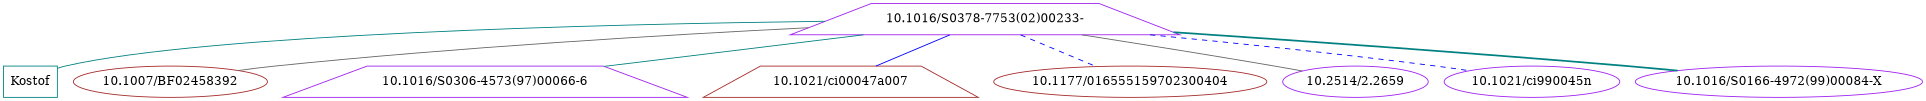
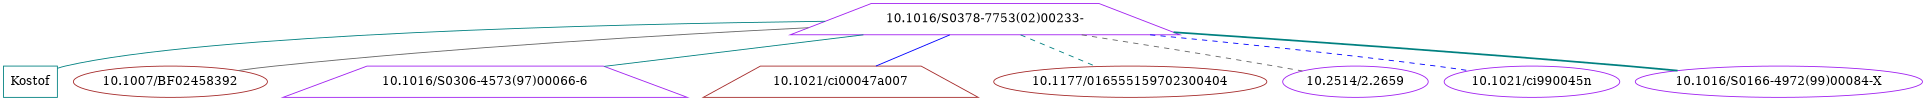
edge "10.1016/S0378-7753(02)00233-" -- "10.1177/016555159702300404": color blue -> teal
edge "10.1016/S0378-7753(02)00233-" -- "10.2514/2.2659": style solid -> dashed
